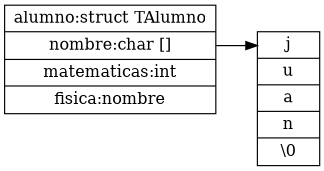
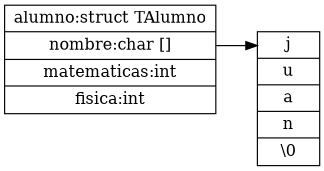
node "alumno:struct TAlumno": text "fisica:nombre" -> "fisica:int"
